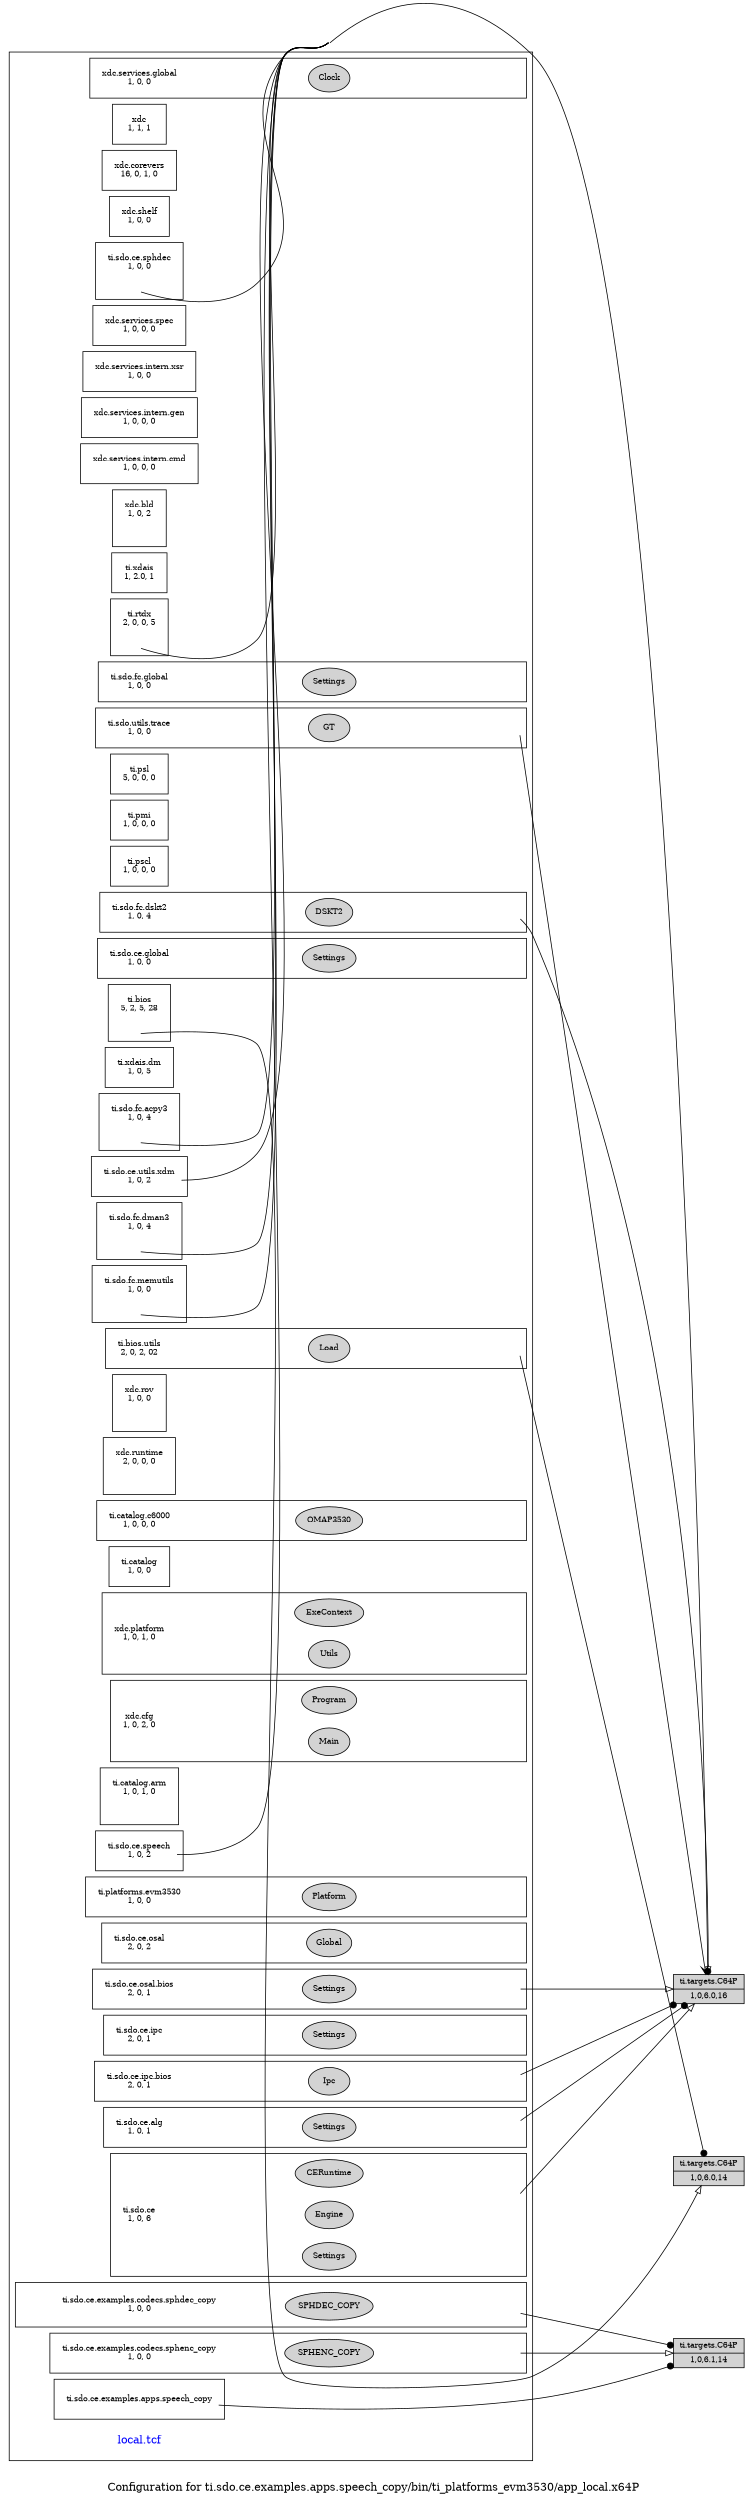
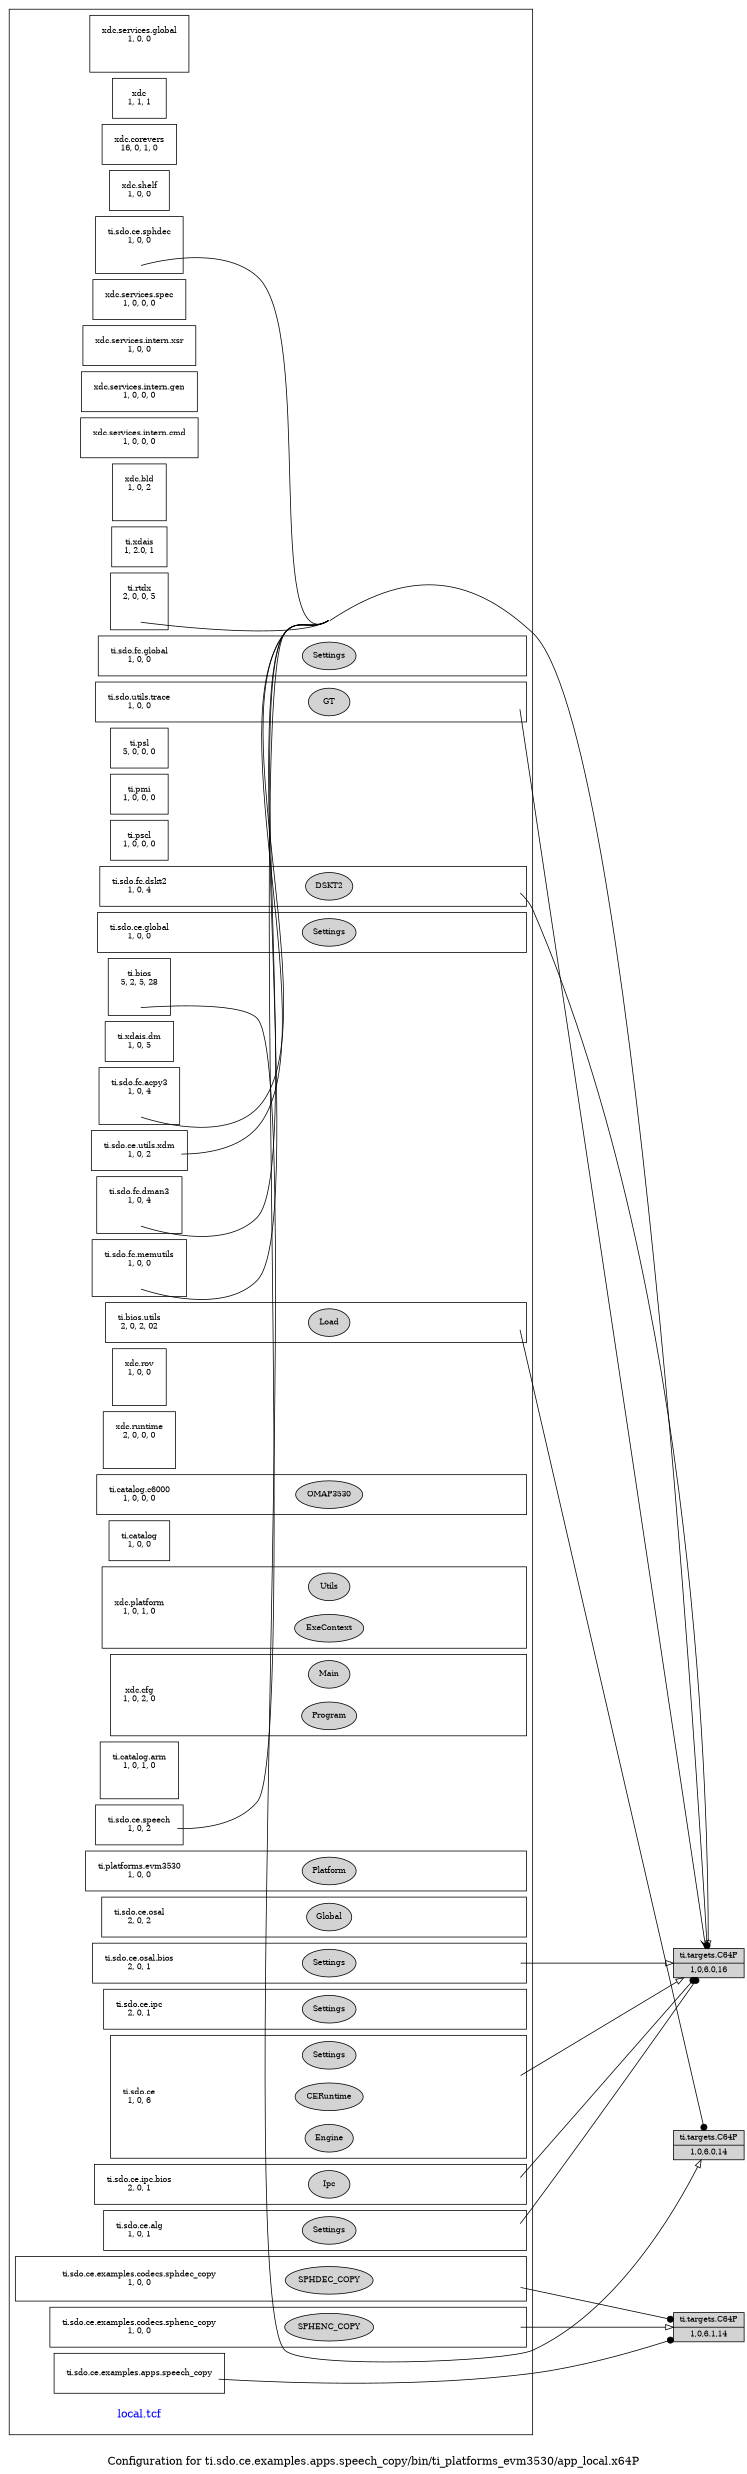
node "Clock": removed
